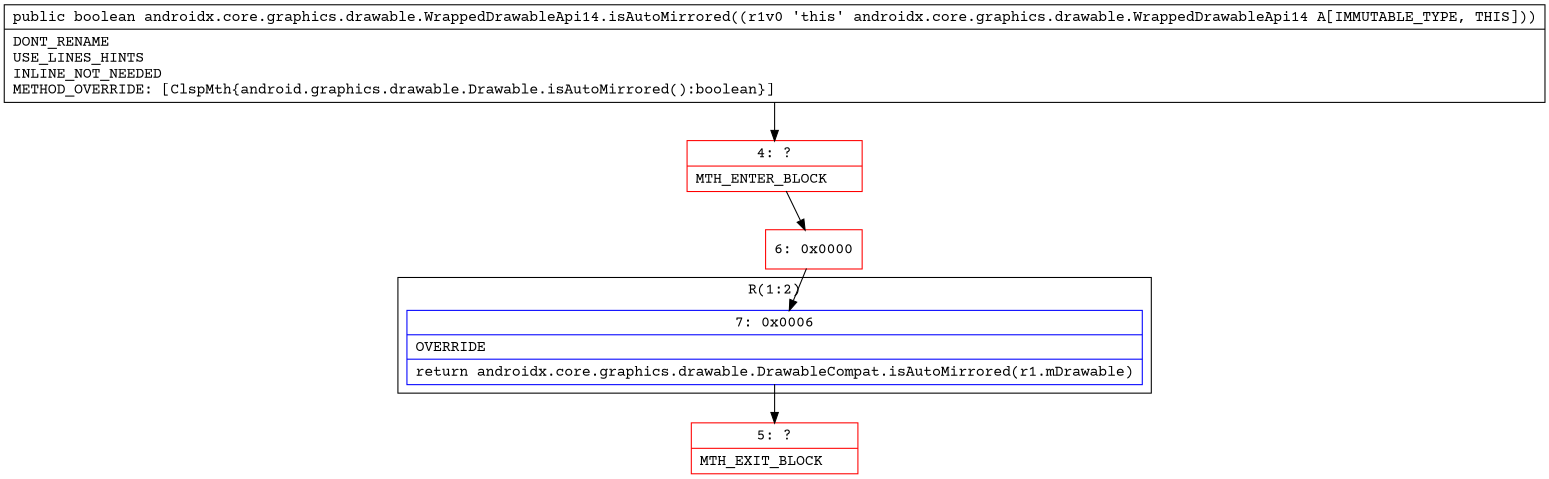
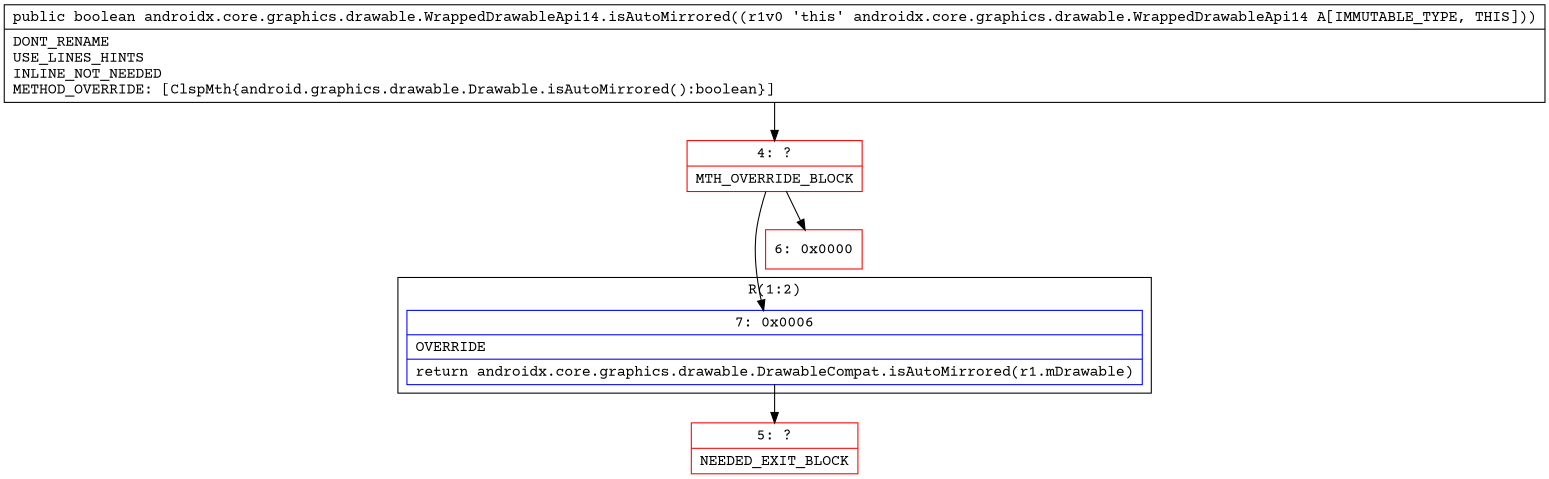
node "4: ?": text "MTH_ENTER_BLOCK" -> "MTH_OVERRIDE_BLOCK"
edge "6: 0x0000" -> "7: 0x0006": now "4: ?" -> "7: 0x0006"
node "5: ?": text "MTH_EXIT_BLOCK" -> "NEEDED_EXIT_BLOCK"
